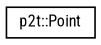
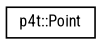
node "p2t::Point": label "p2t::Point" -> "p4t::Point"
